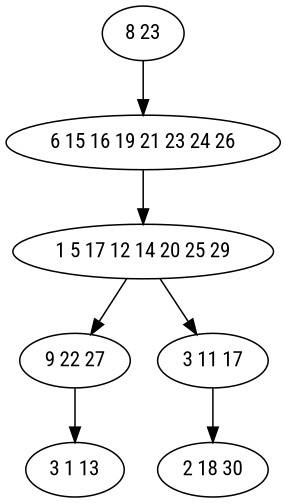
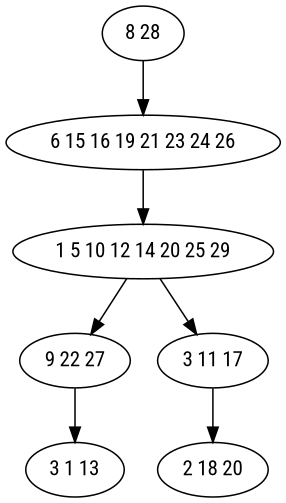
node "8 23": label "8 23" -> "8 28"
node "1 5 17 12 14 20 25 29": label "1 5 17 12 14 20 25 29" -> "1 5 10 12 14 20 25 29"
node "2 18 30": label "2 18 30" -> "2 18 20"
